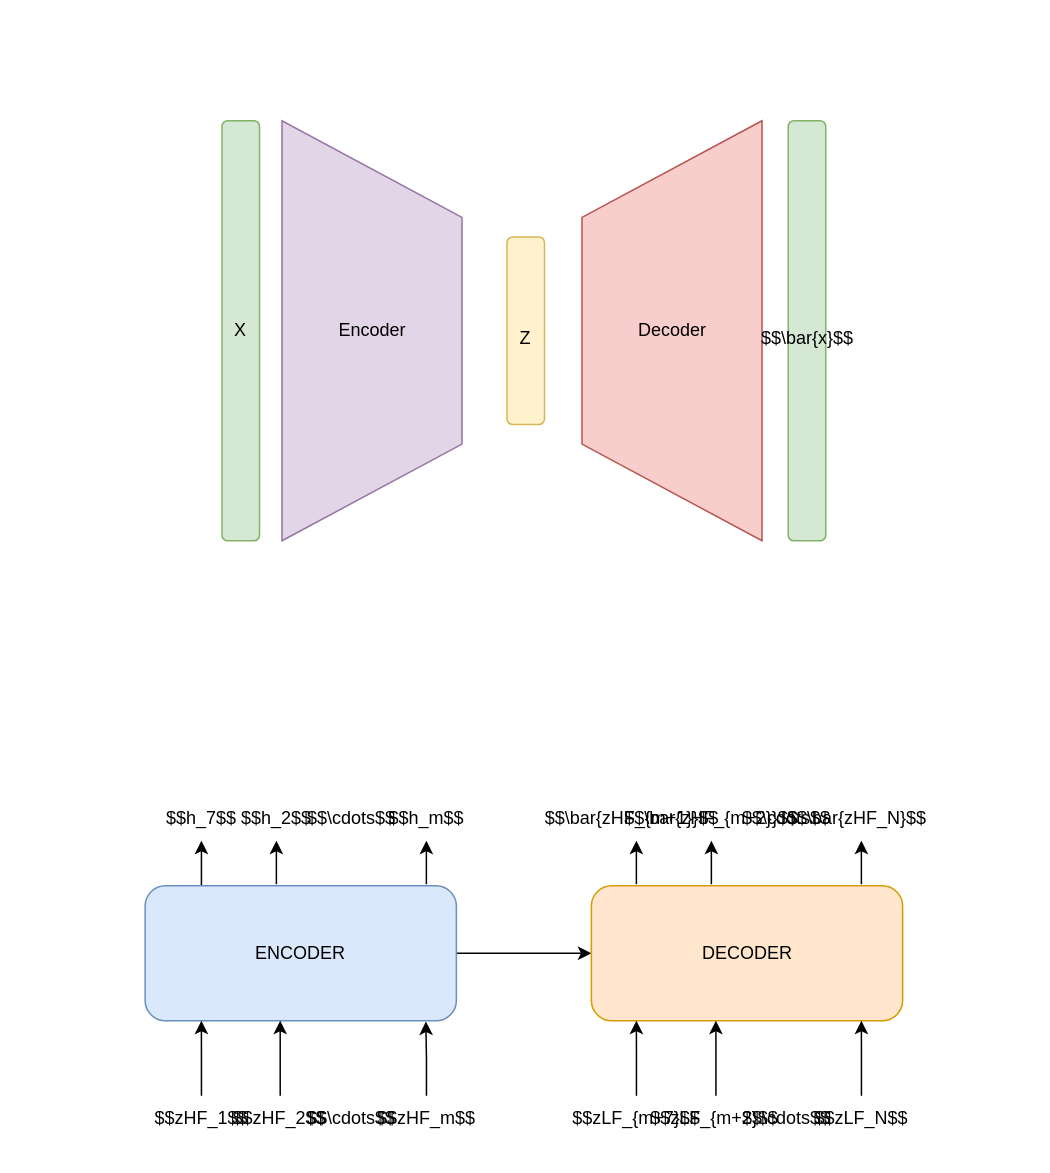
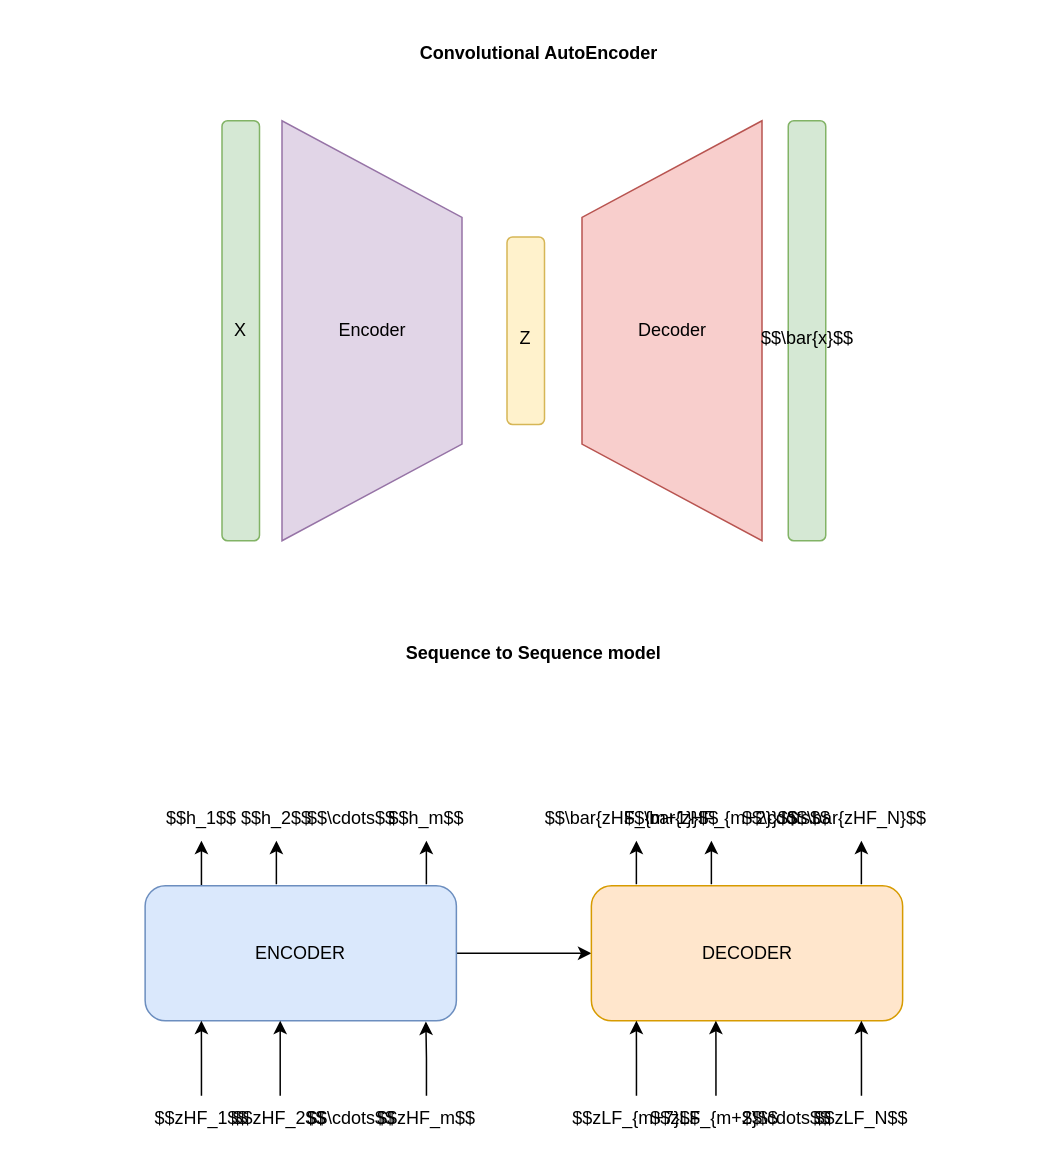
node "Convolutional AutoEncoder": added
node "Sequence to Sequence model": added
node "$$h_7$$": label "$$h_7$$" -> "$$h_1$$"
